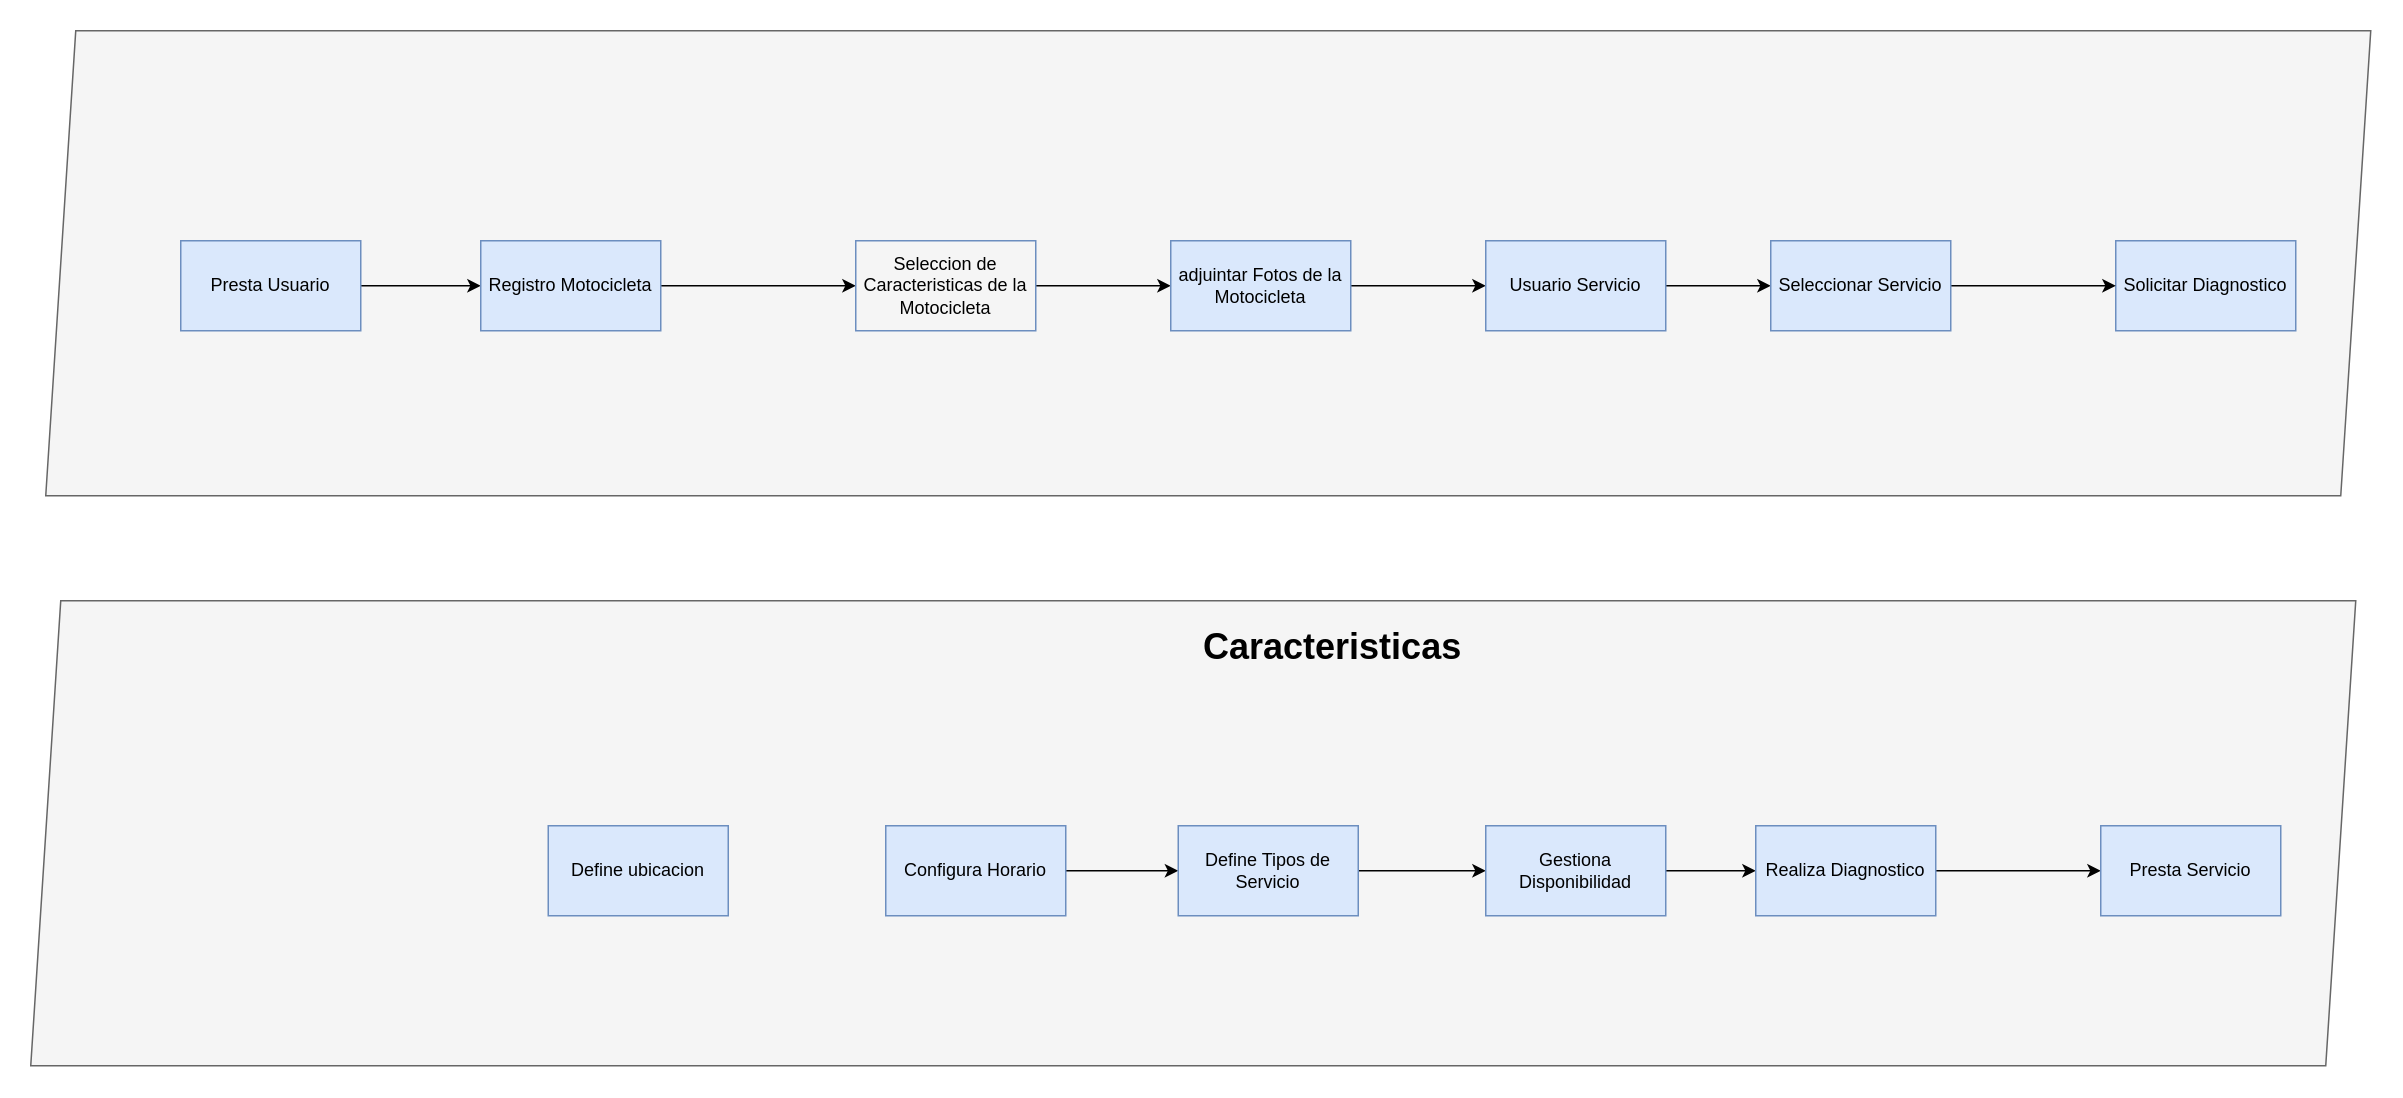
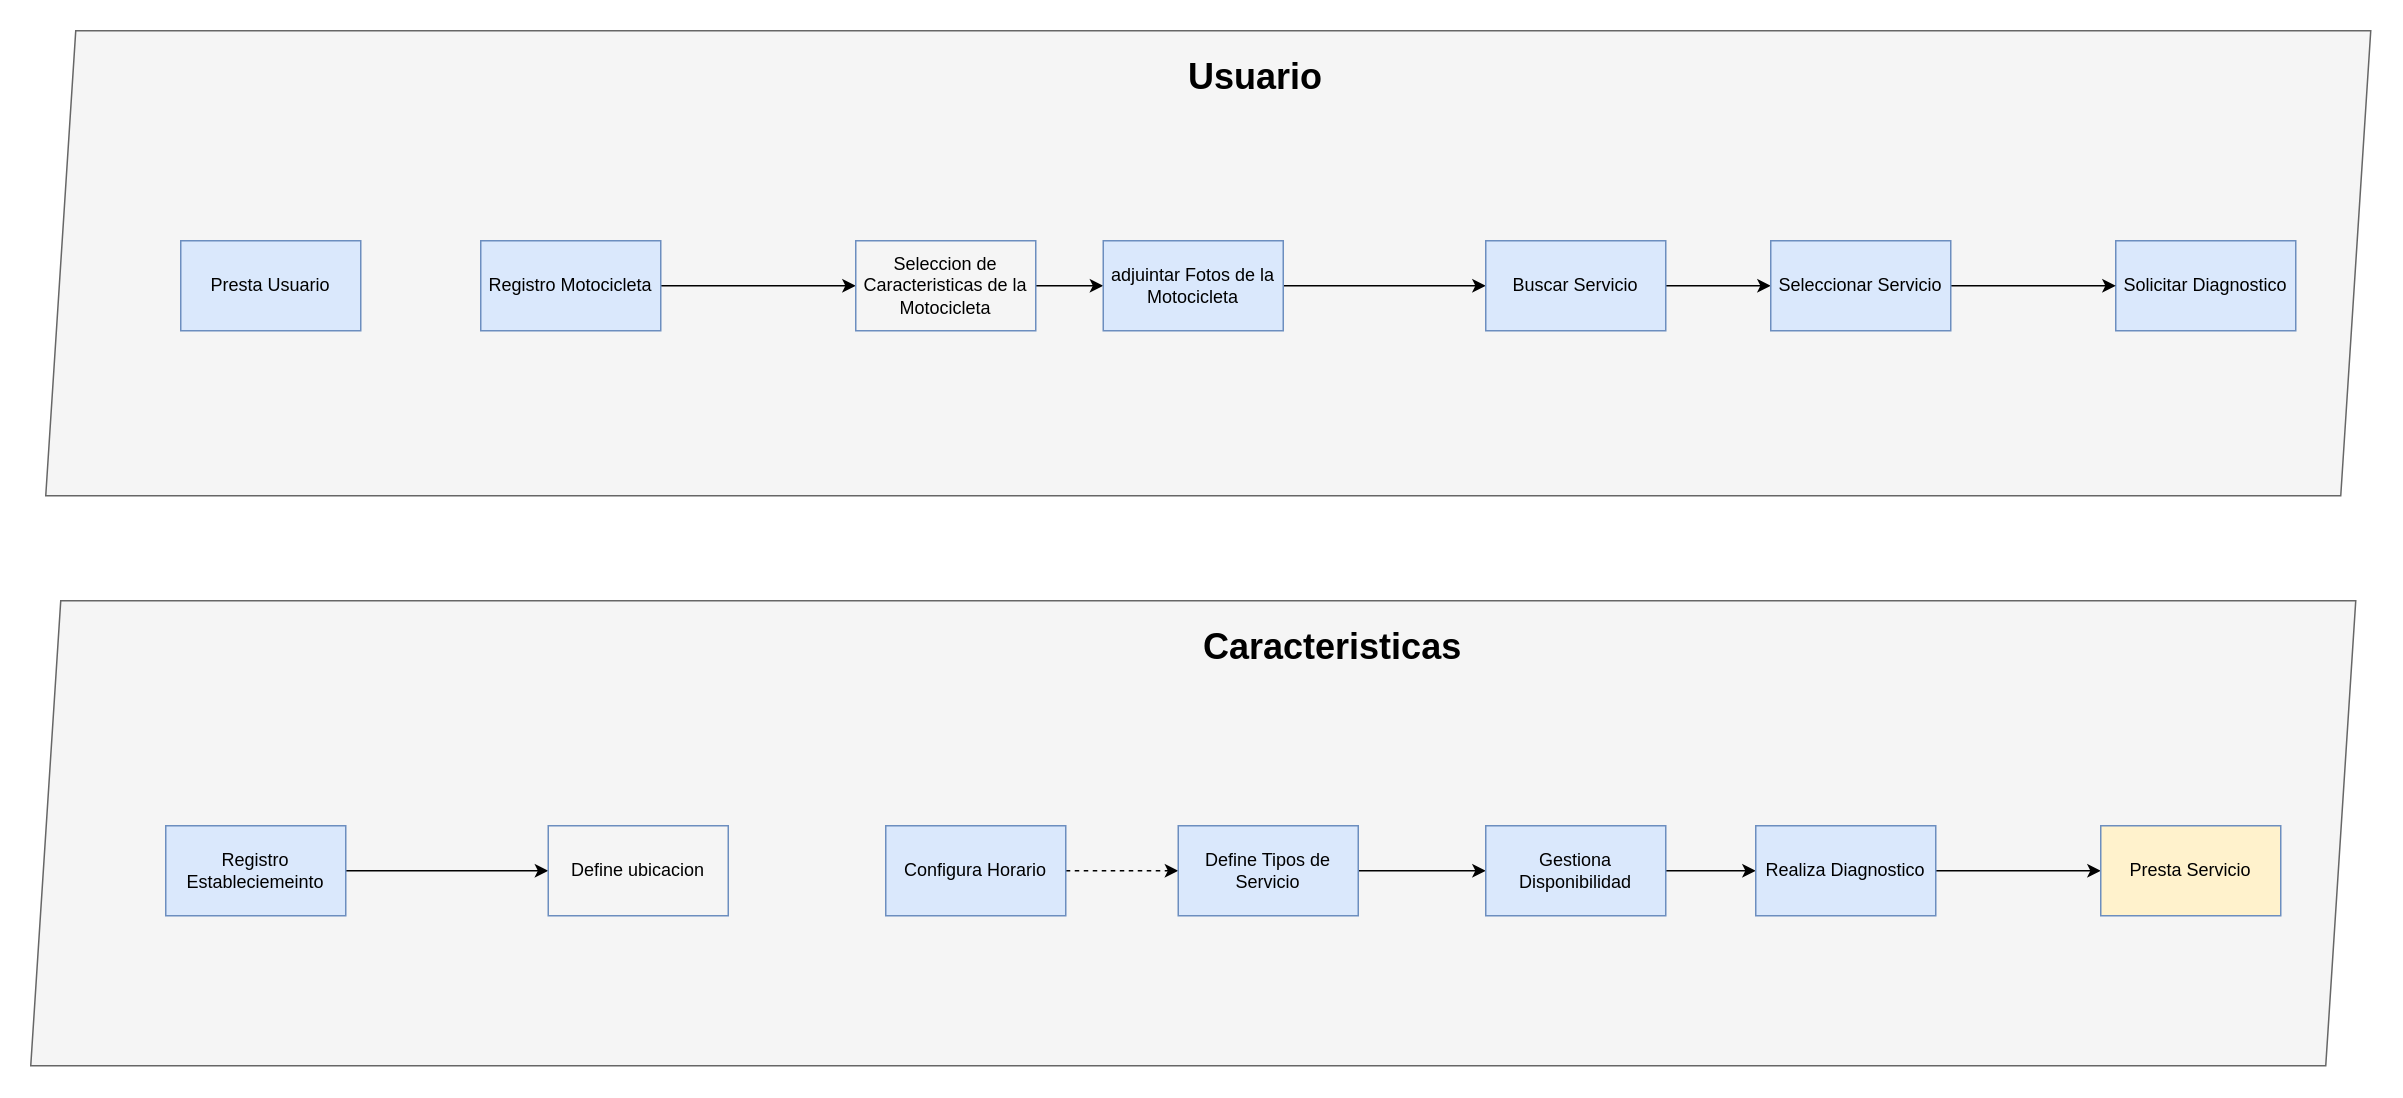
node "Usuario": added
edge "Presta Usuario" -> "Registro Motocicleta": removed
node "adjuintar Fotos de la Motocicleta": moved (1261, 286) -> (1193, 286)
node "Usuario Servicio": label "Usuario Servicio" -> "Buscar Servicio"
node "Registro Estableciemeinto": added
edge "Registro Estableciemeinto" -> "Define ubicacion": added
node "Define ubicacion": fillcolor #dae8fc -> #f5f5f5
edge "Configura Horario" -> "Define Tipos de Servicio": style solid -> dashed
node "Presta Servicio": fillcolor #dae8fc -> #fff2cc
